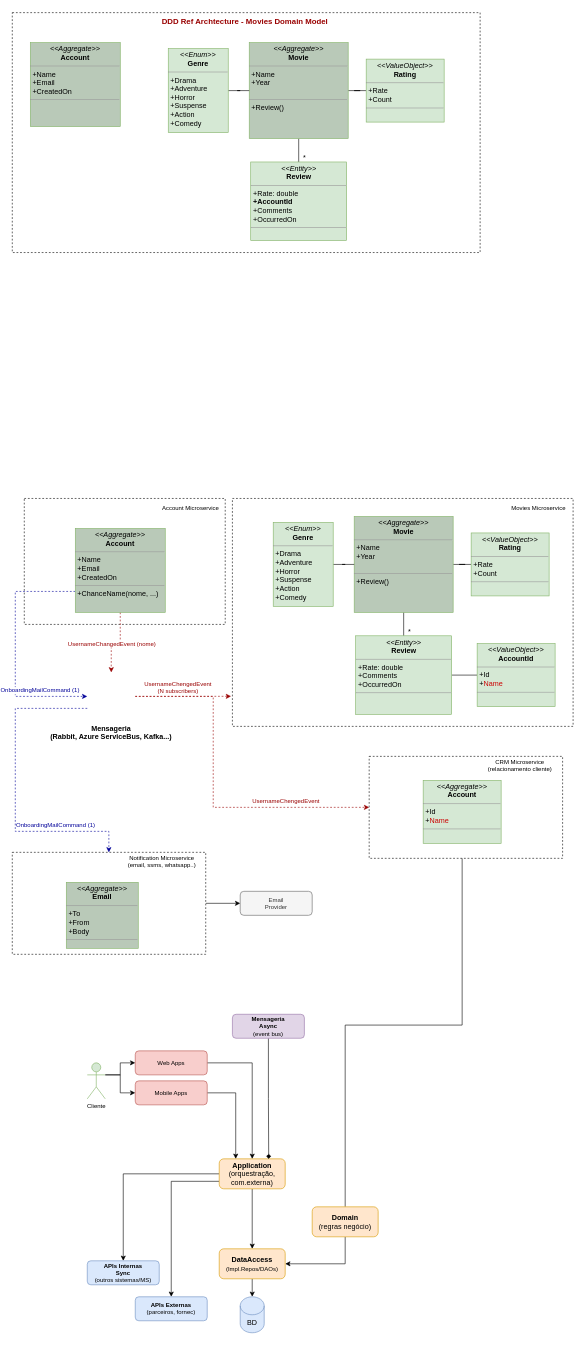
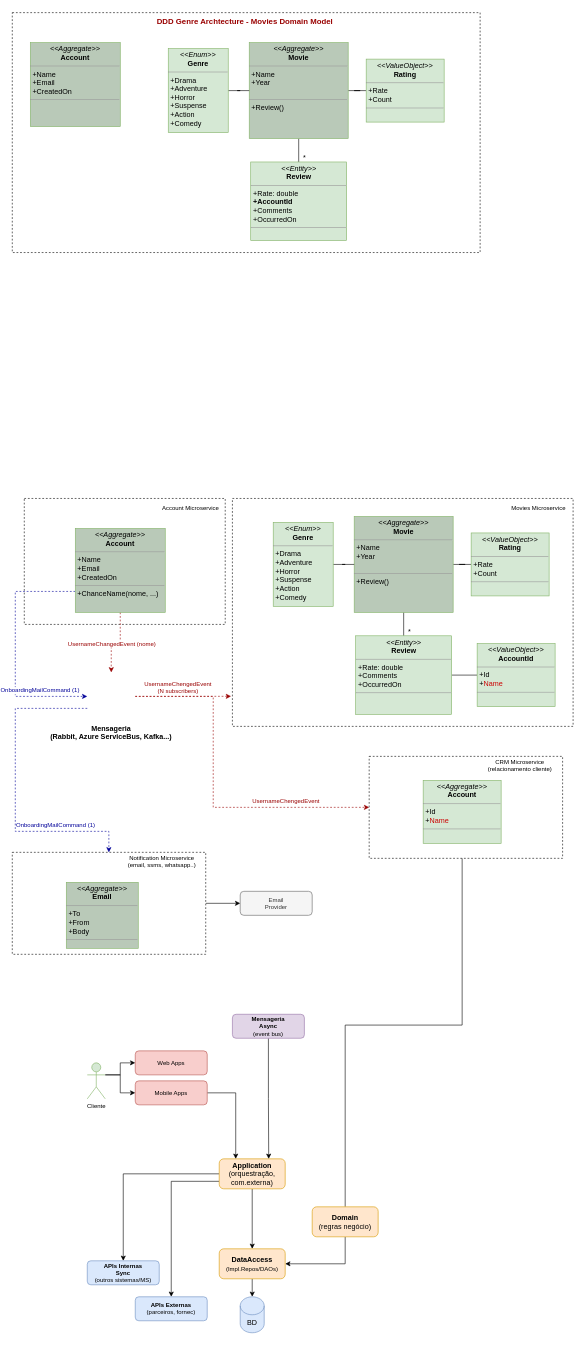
node "DDD Ref Archtecture - Movies Domain Model": label "DDD Ref Archtecture - Movies Domain Model" -> "DDD Genre Archtecture - Movies Domain Model"
edge "Web Apps" -> "Application (orquestração, com.externa)": removed
edge "Mensageria Async (event bus)" -> "Application (orquestração, com.externa)": arrowhead diamond -> classic
